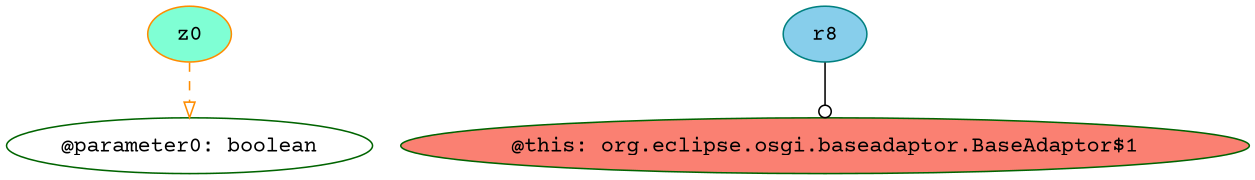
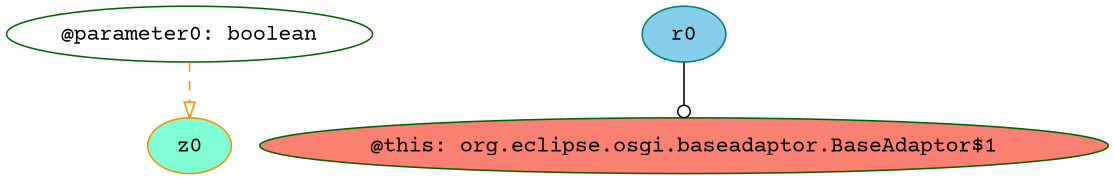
node "r8": label "r8" -> "r0"
edge "z0" -> "@parameter0: boolean": reversed
